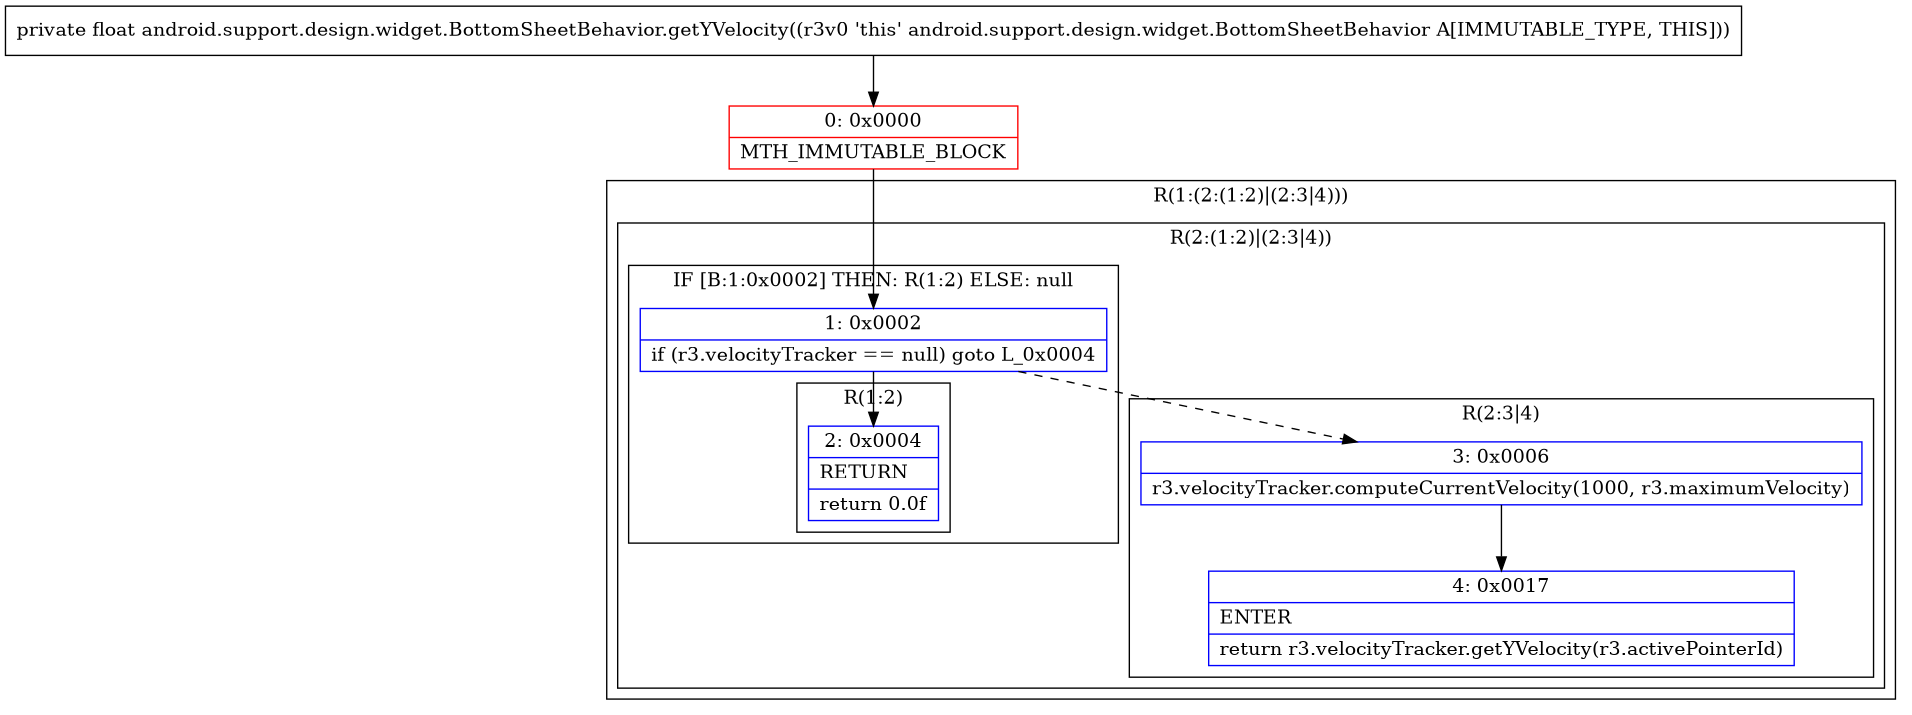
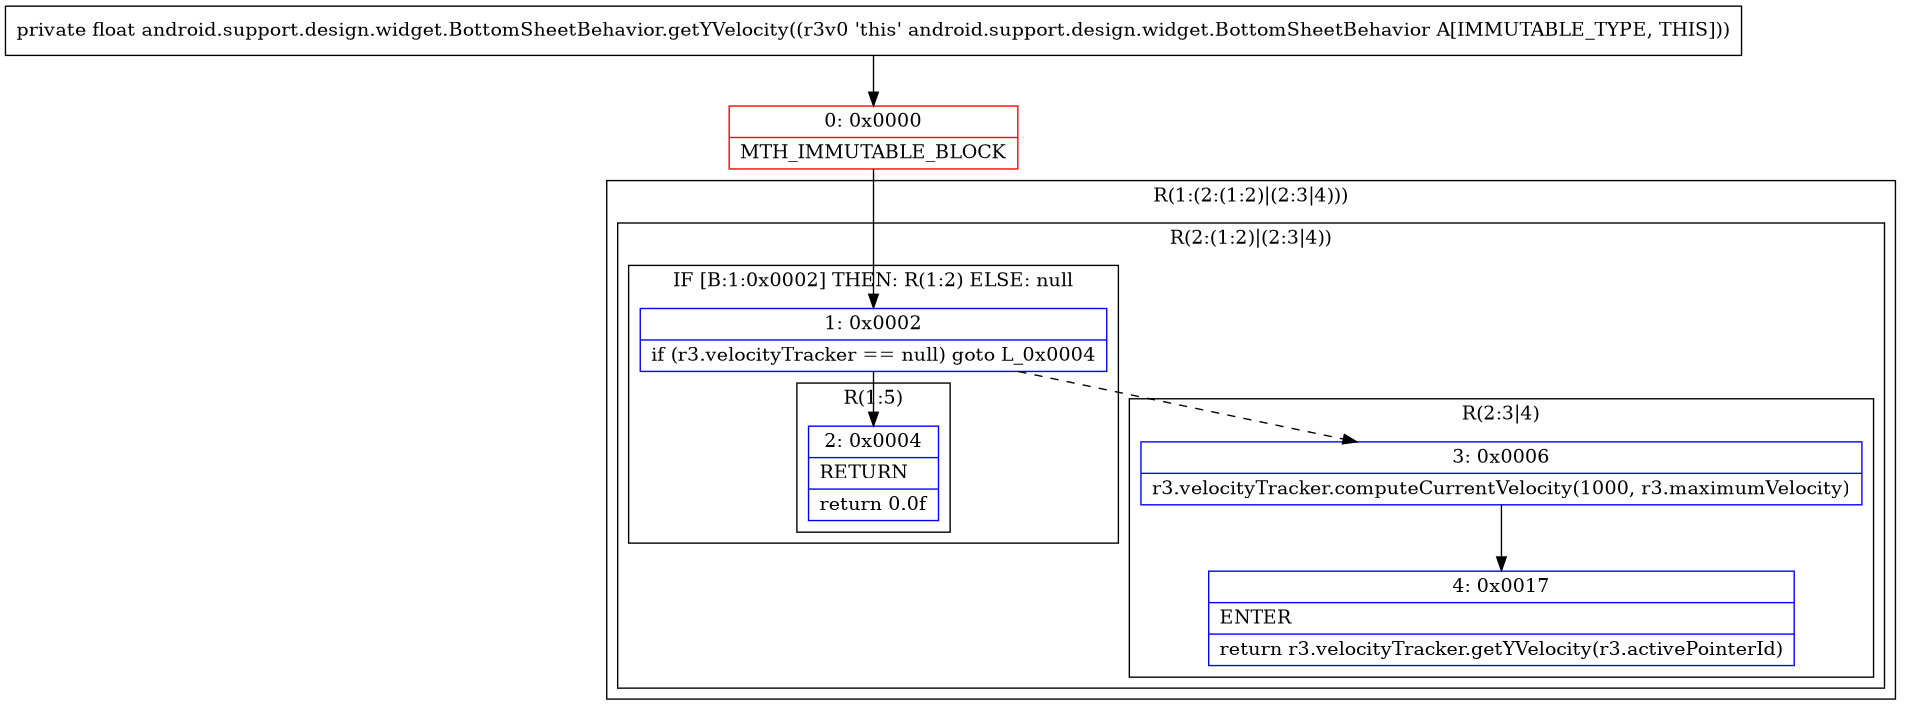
cluster "R(1:2)": label "R(1:2)" -> "R(1:5)"
